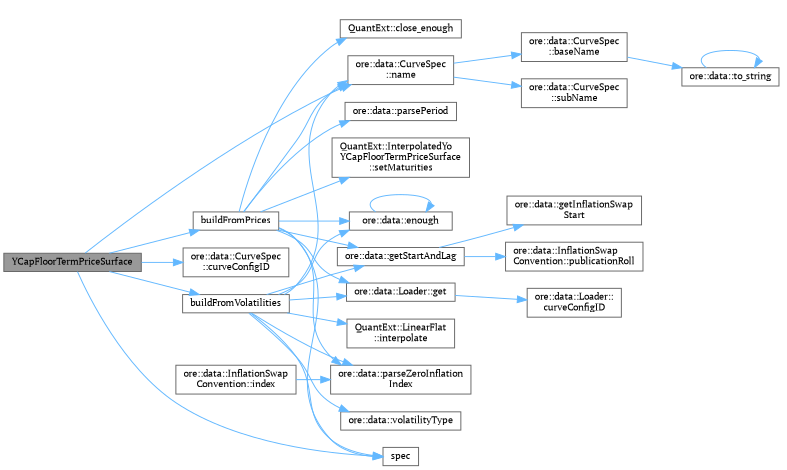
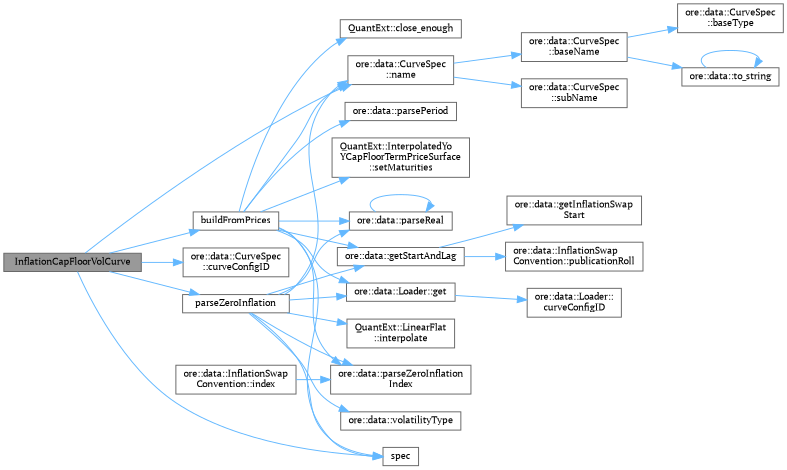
node "ore::data::CurveSpec ::baseType": added
node "ore::data::enough": label "ore::data::enough" -> "ore::data::parseReal"
node "YCapFloorTermPriceSurface": label "YCapFloorTermPriceSurface" -> "InflationCapFloorVolCurve"
node "buildFromVolatilities": label "buildFromVolatilities" -> "parseZeroInflation"
